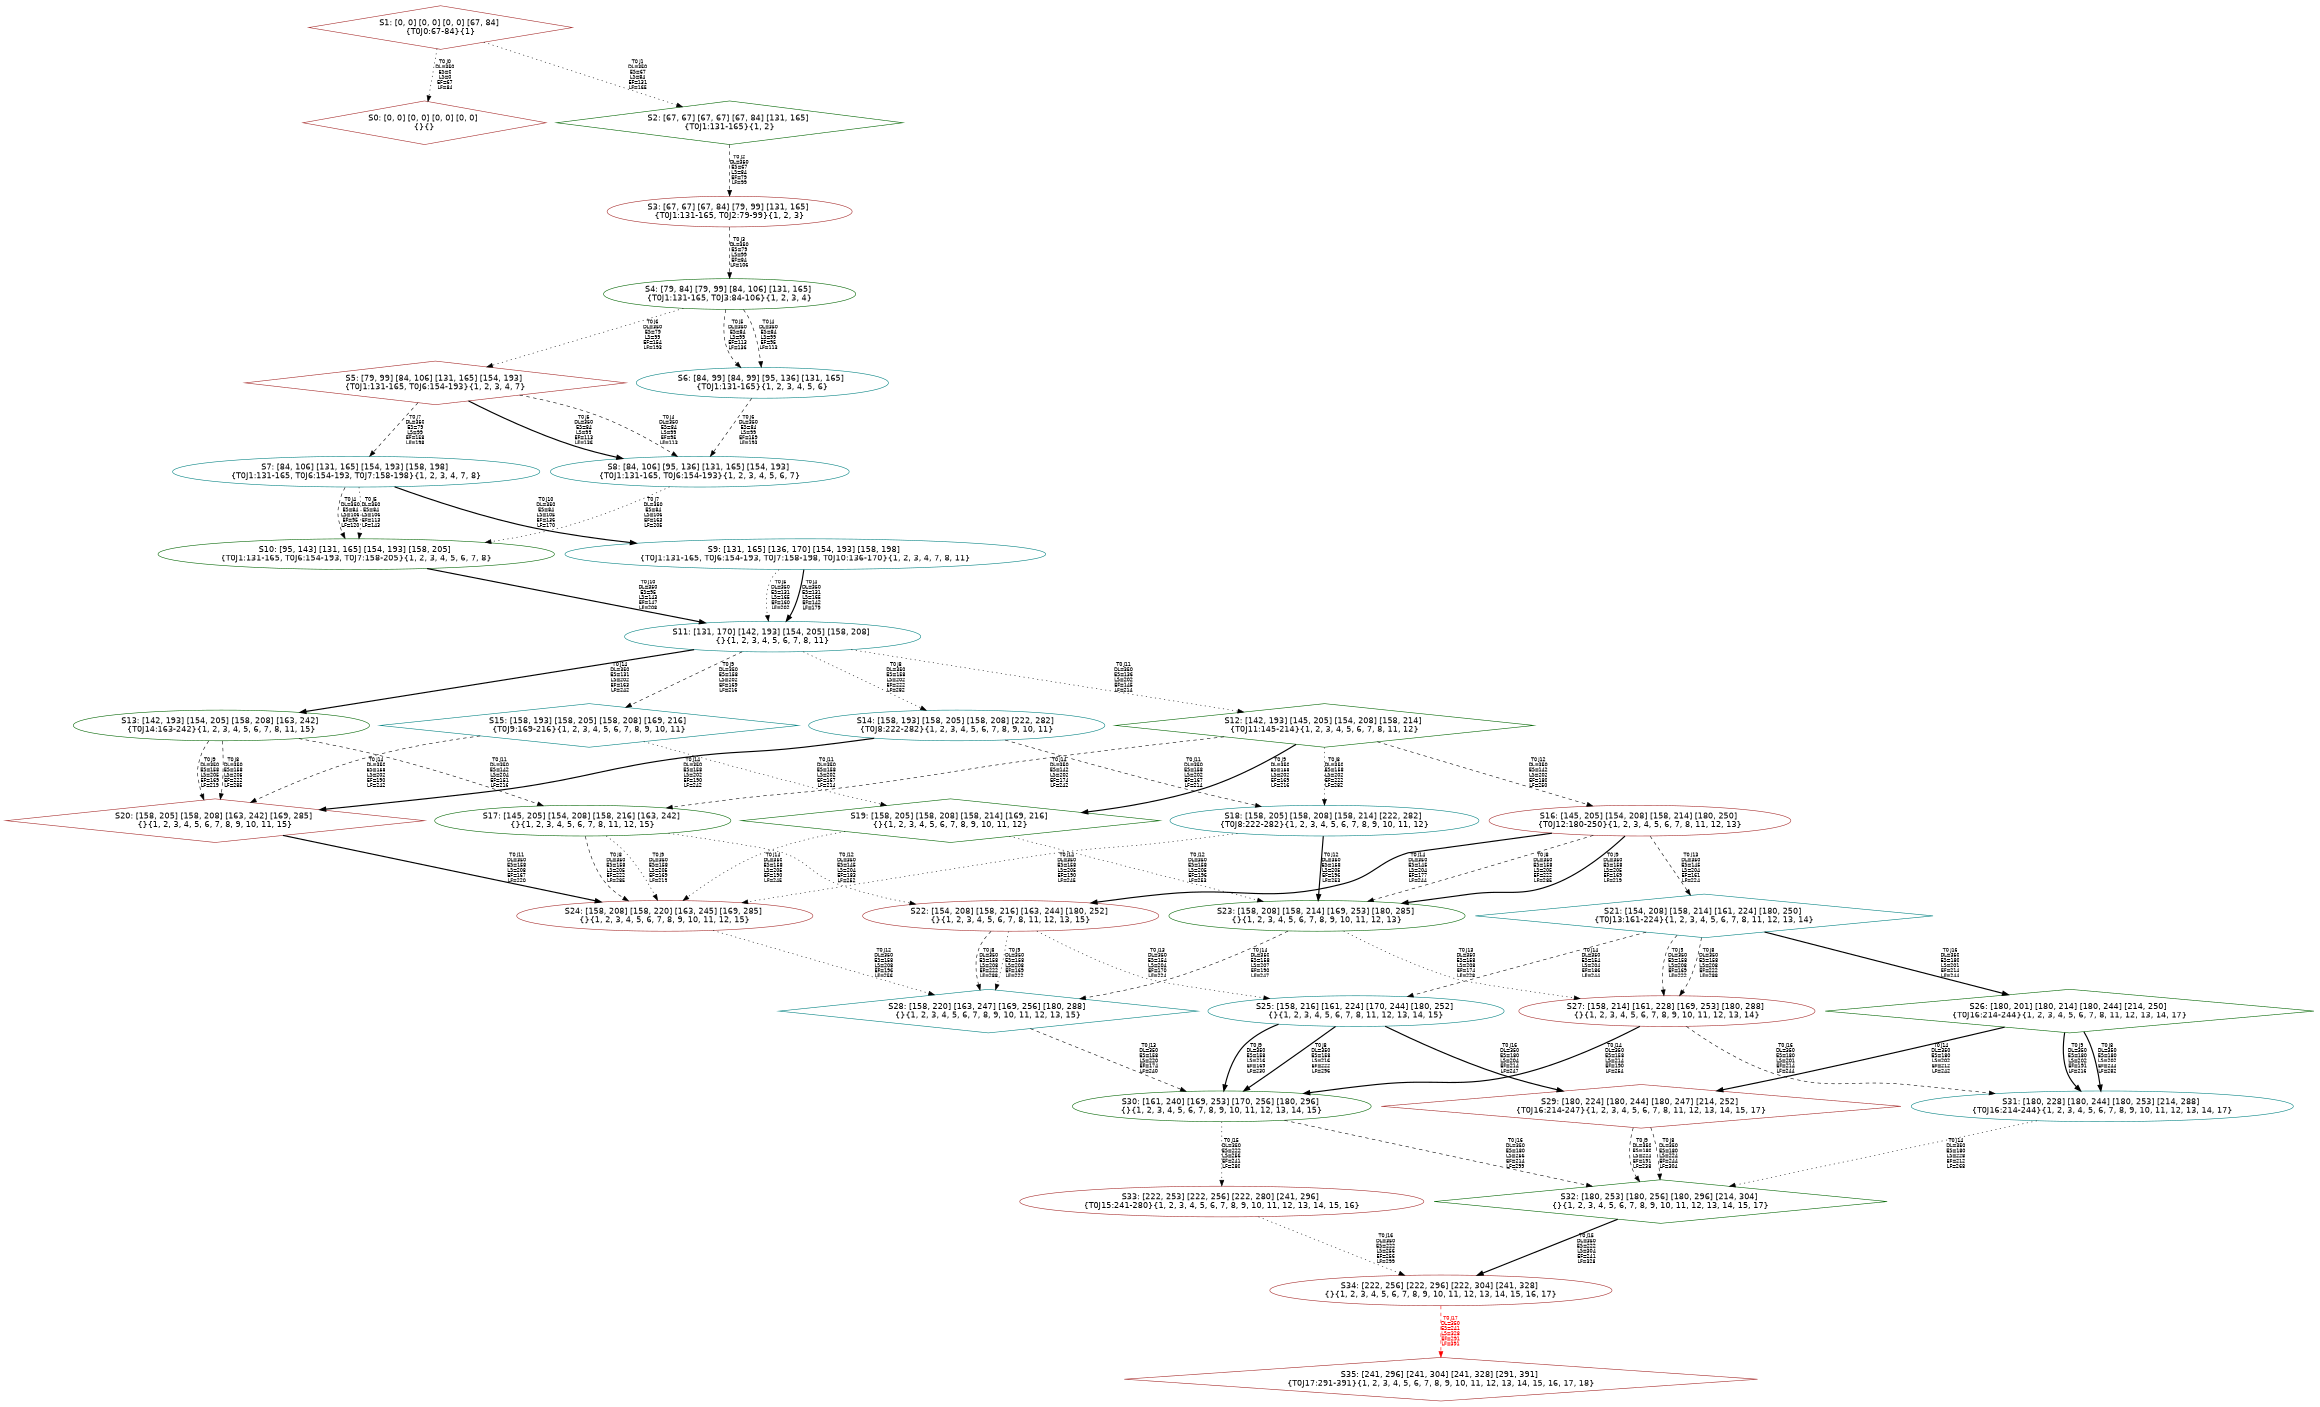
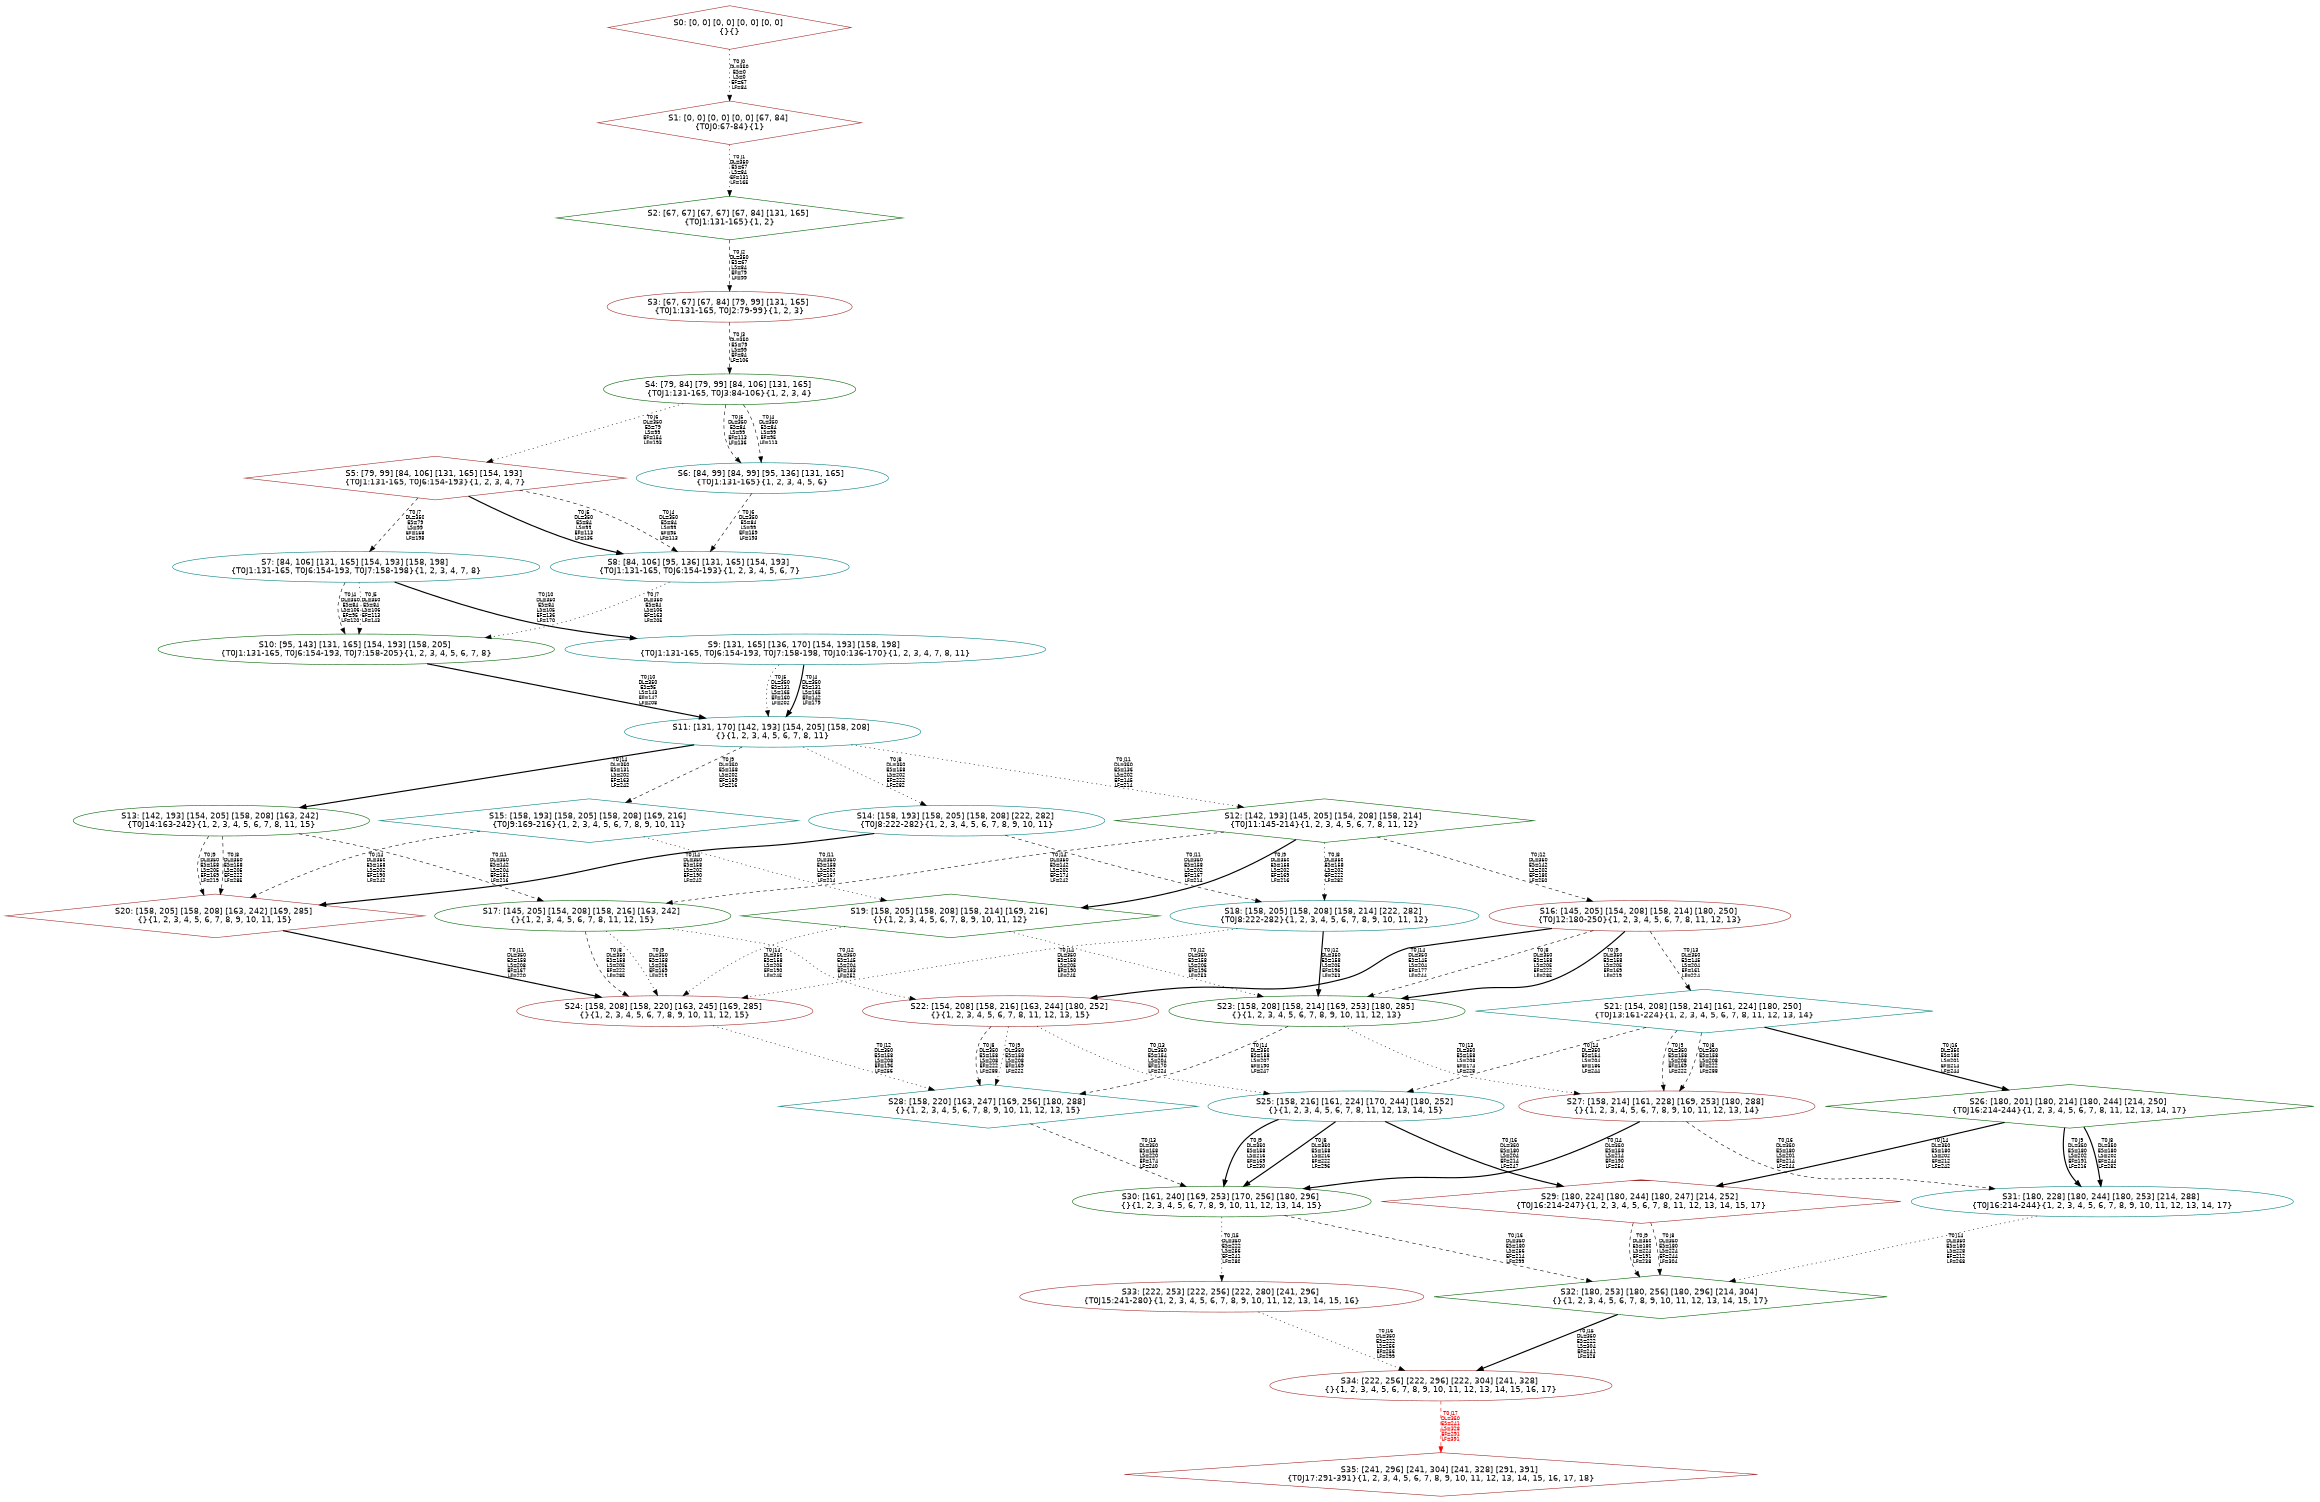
edge "S1: [0, 0] [0, 0] [0, 0] [67, 84] {T0J0:67-84}{1}" -> "S0: [0, 0] [0, 0] [0, 0] [0, 0] {}{}": reversed
